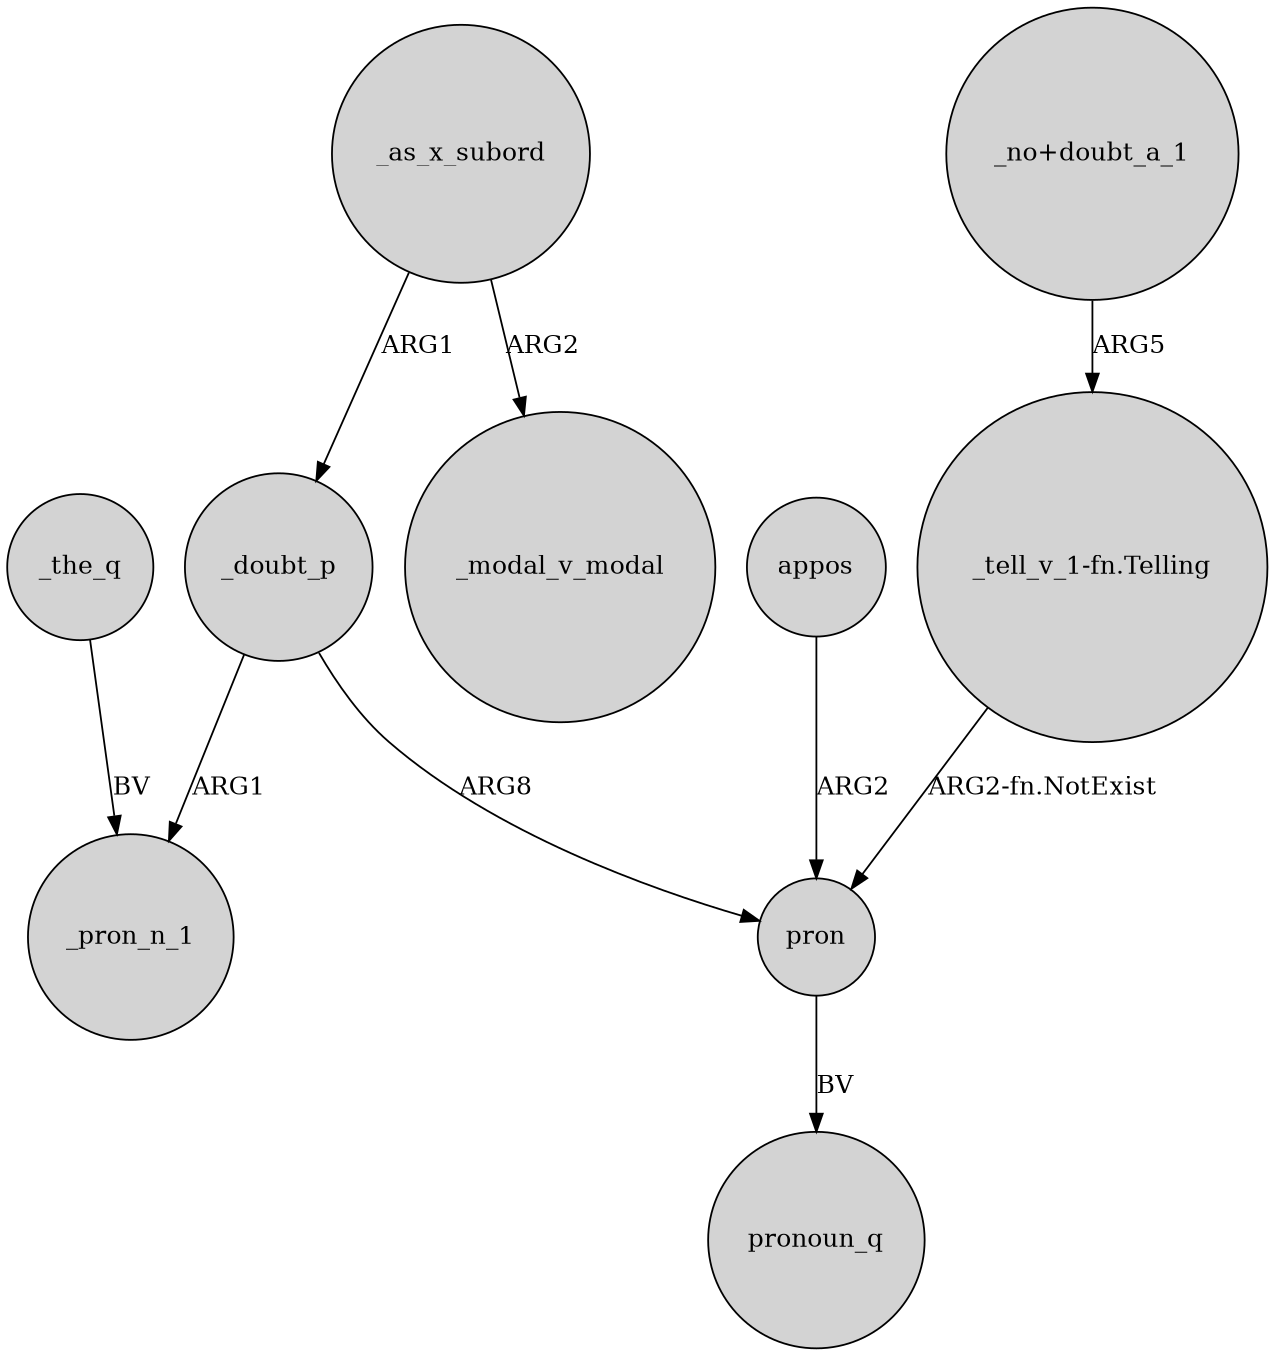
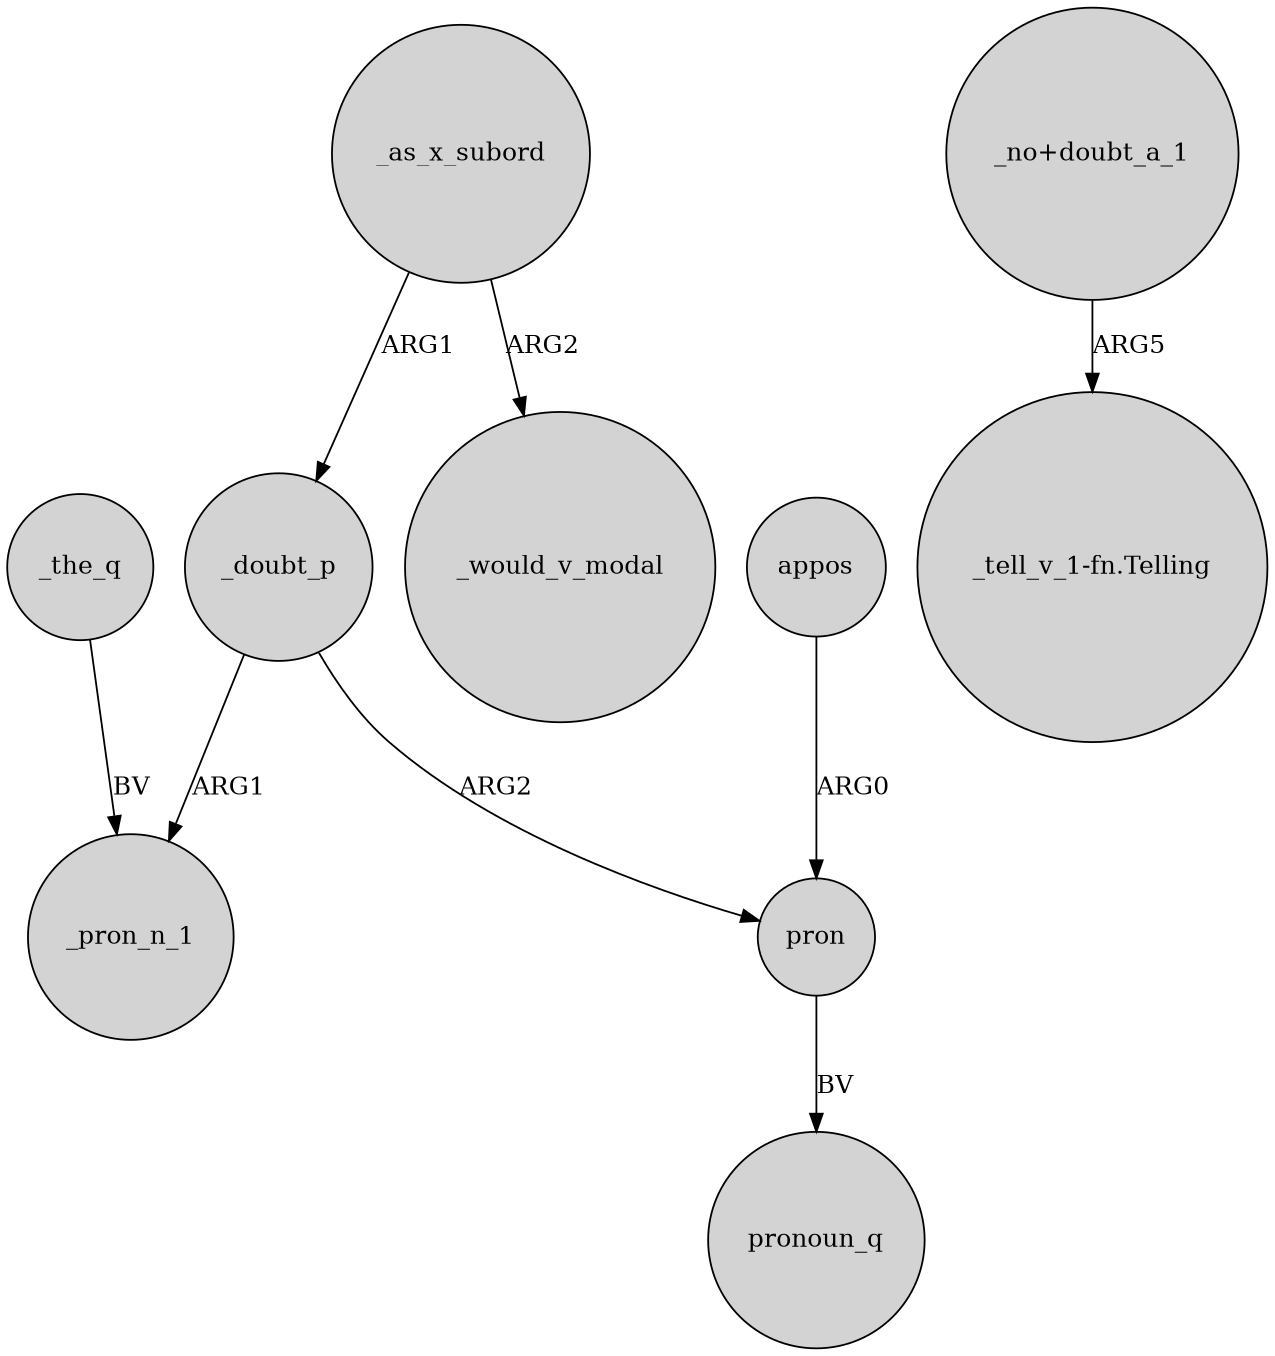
node "_modal_v_modal": label "_modal_v_modal" -> "_would_v_modal"
edge "_doubt_p" -> "pron": label "ARG8" -> "ARG2"
edge "appos" -> "pron": label "ARG2" -> "ARG0"
edge "_tell_v_1-fn.Telling" -> "pron": removed, label "ARG2-fn.NotExist"
